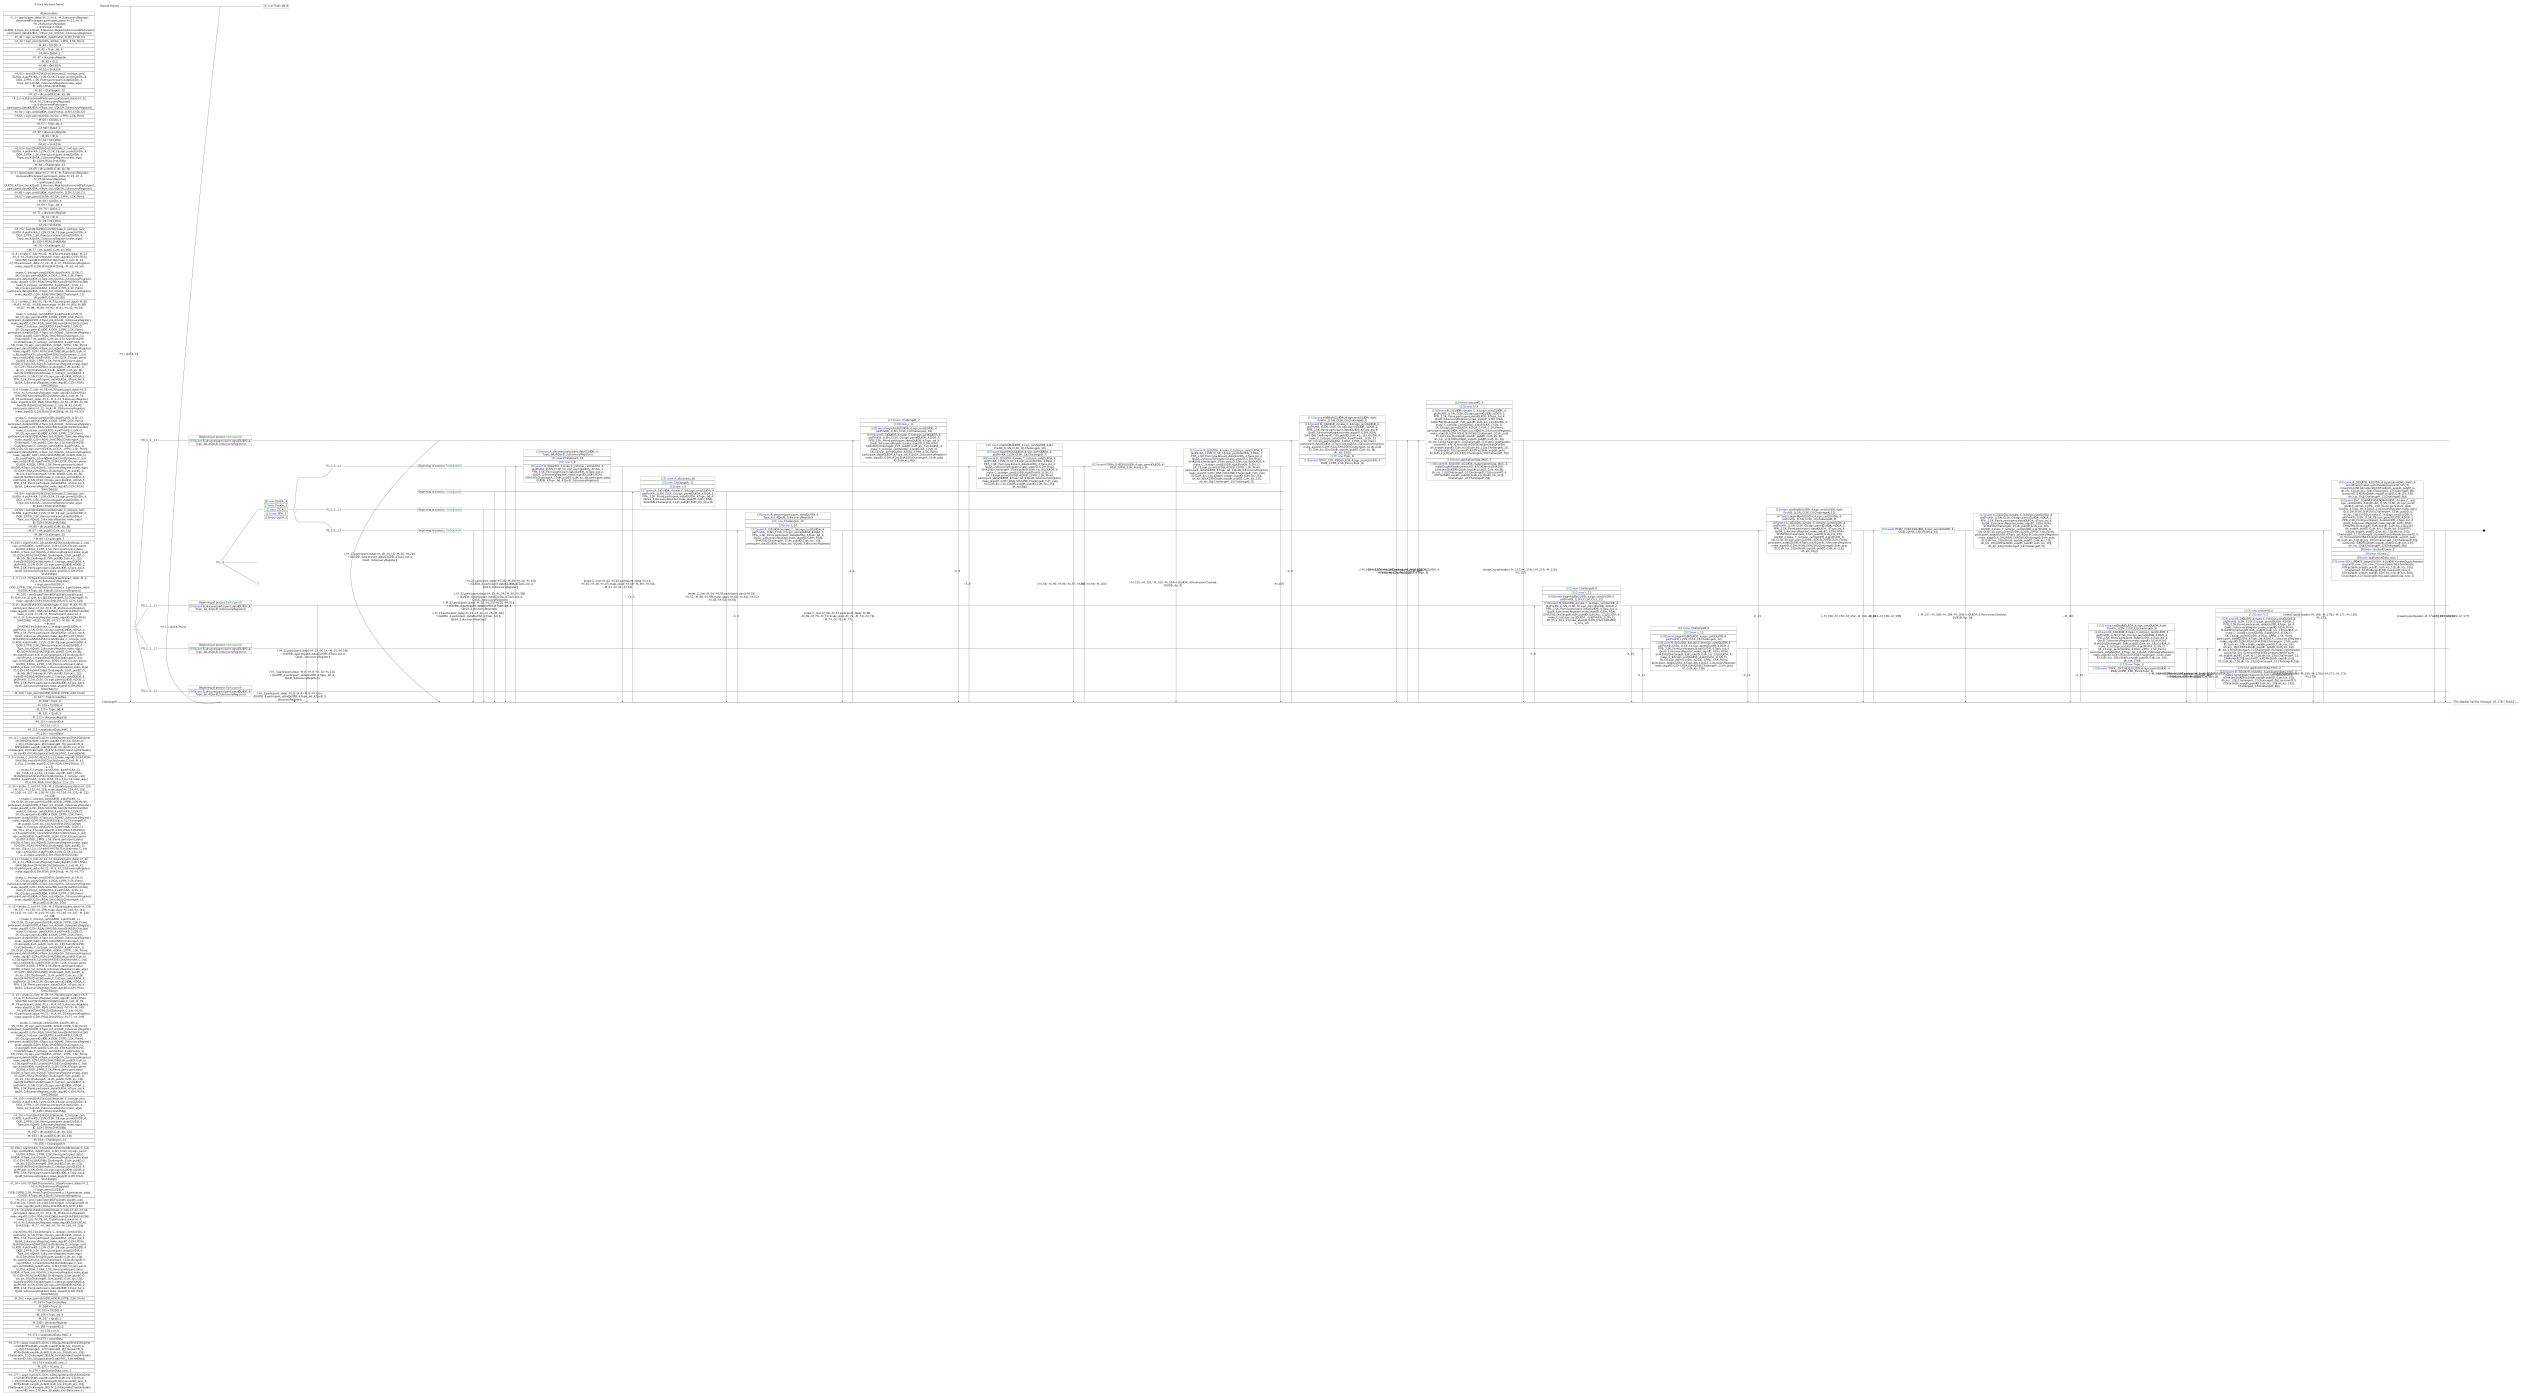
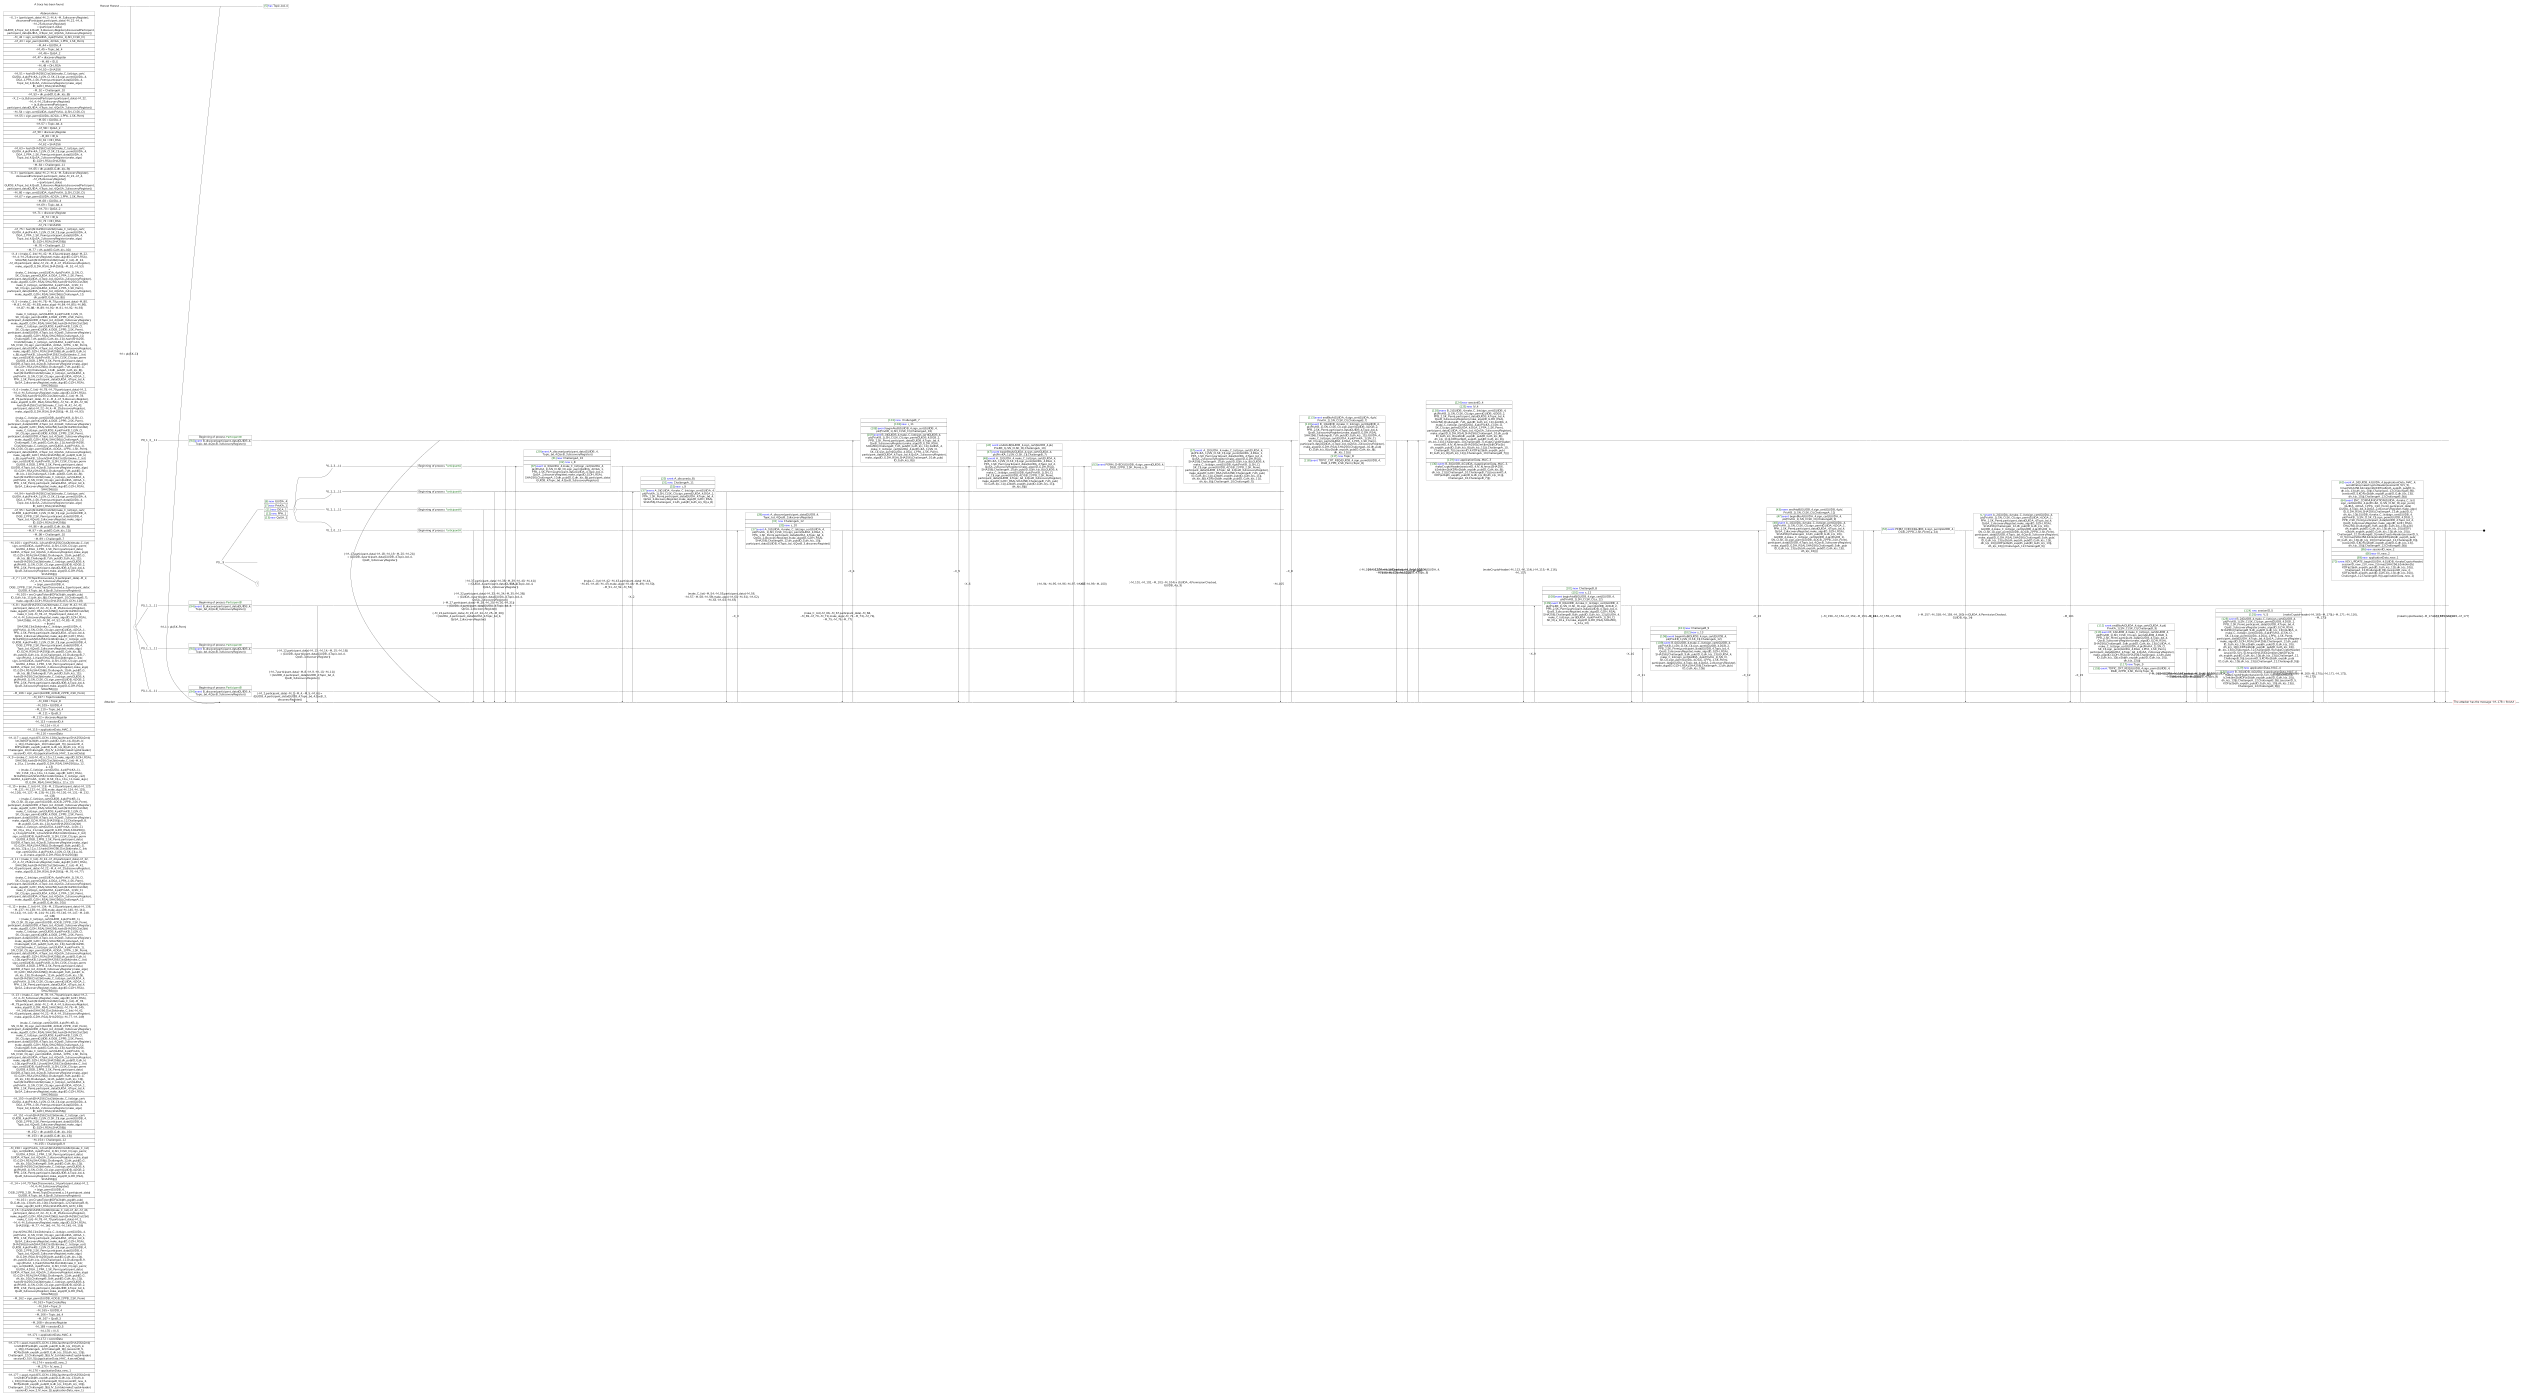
node "{5}": text "new" -> "has"
node "P0_2_2__11": added
node "ChallengeB": label "ChallengeB" -> "Attacker"
